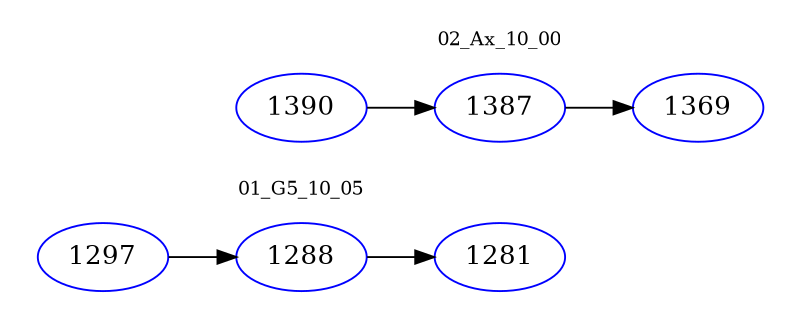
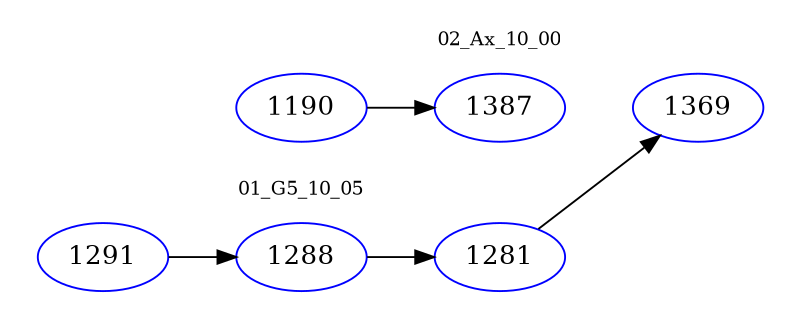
node "1390": label "1390" -> "1190"
edge "1387" -> "1369": now "1281" -> "1369"
node "1297": label "1297" -> "1291"
